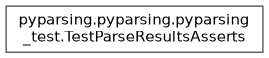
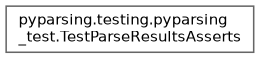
node "pyparsing.pyparsing.pyparsing _test.TestParseResultsAsserts": label "pyparsing.pyparsing.pyparsing _test.TestParseResultsAsserts" -> "pyparsing.testing.pyparsing _test.TestParseResultsAsserts"
